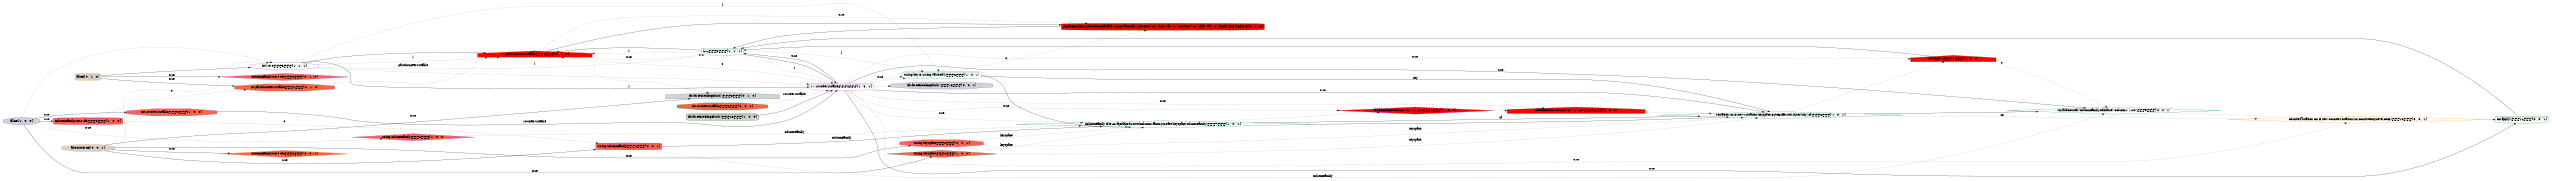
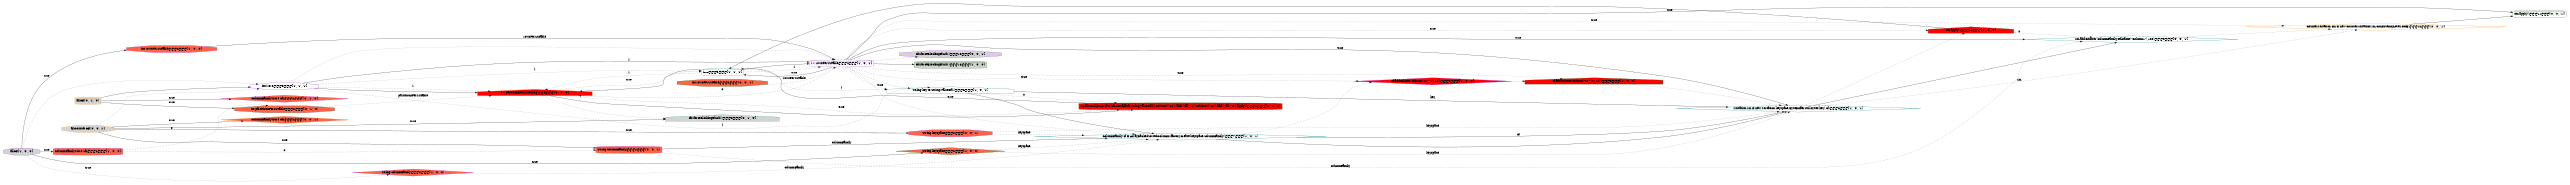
edge "cm.apply()@@@11@@@['0', '0', '1']" -> "i++@@@5@@@['1', '1', '1']": removed
node "String key = String.valueOf(i)@@@6@@@['1', '0', '1']": shape cylinder -> house
edge "cfs.forceBlockingFlush()@@@13@@@['1', '0', '0']" -> "i < rowsPerSSTable@@@4@@@['1', '0', '1']": reversed
